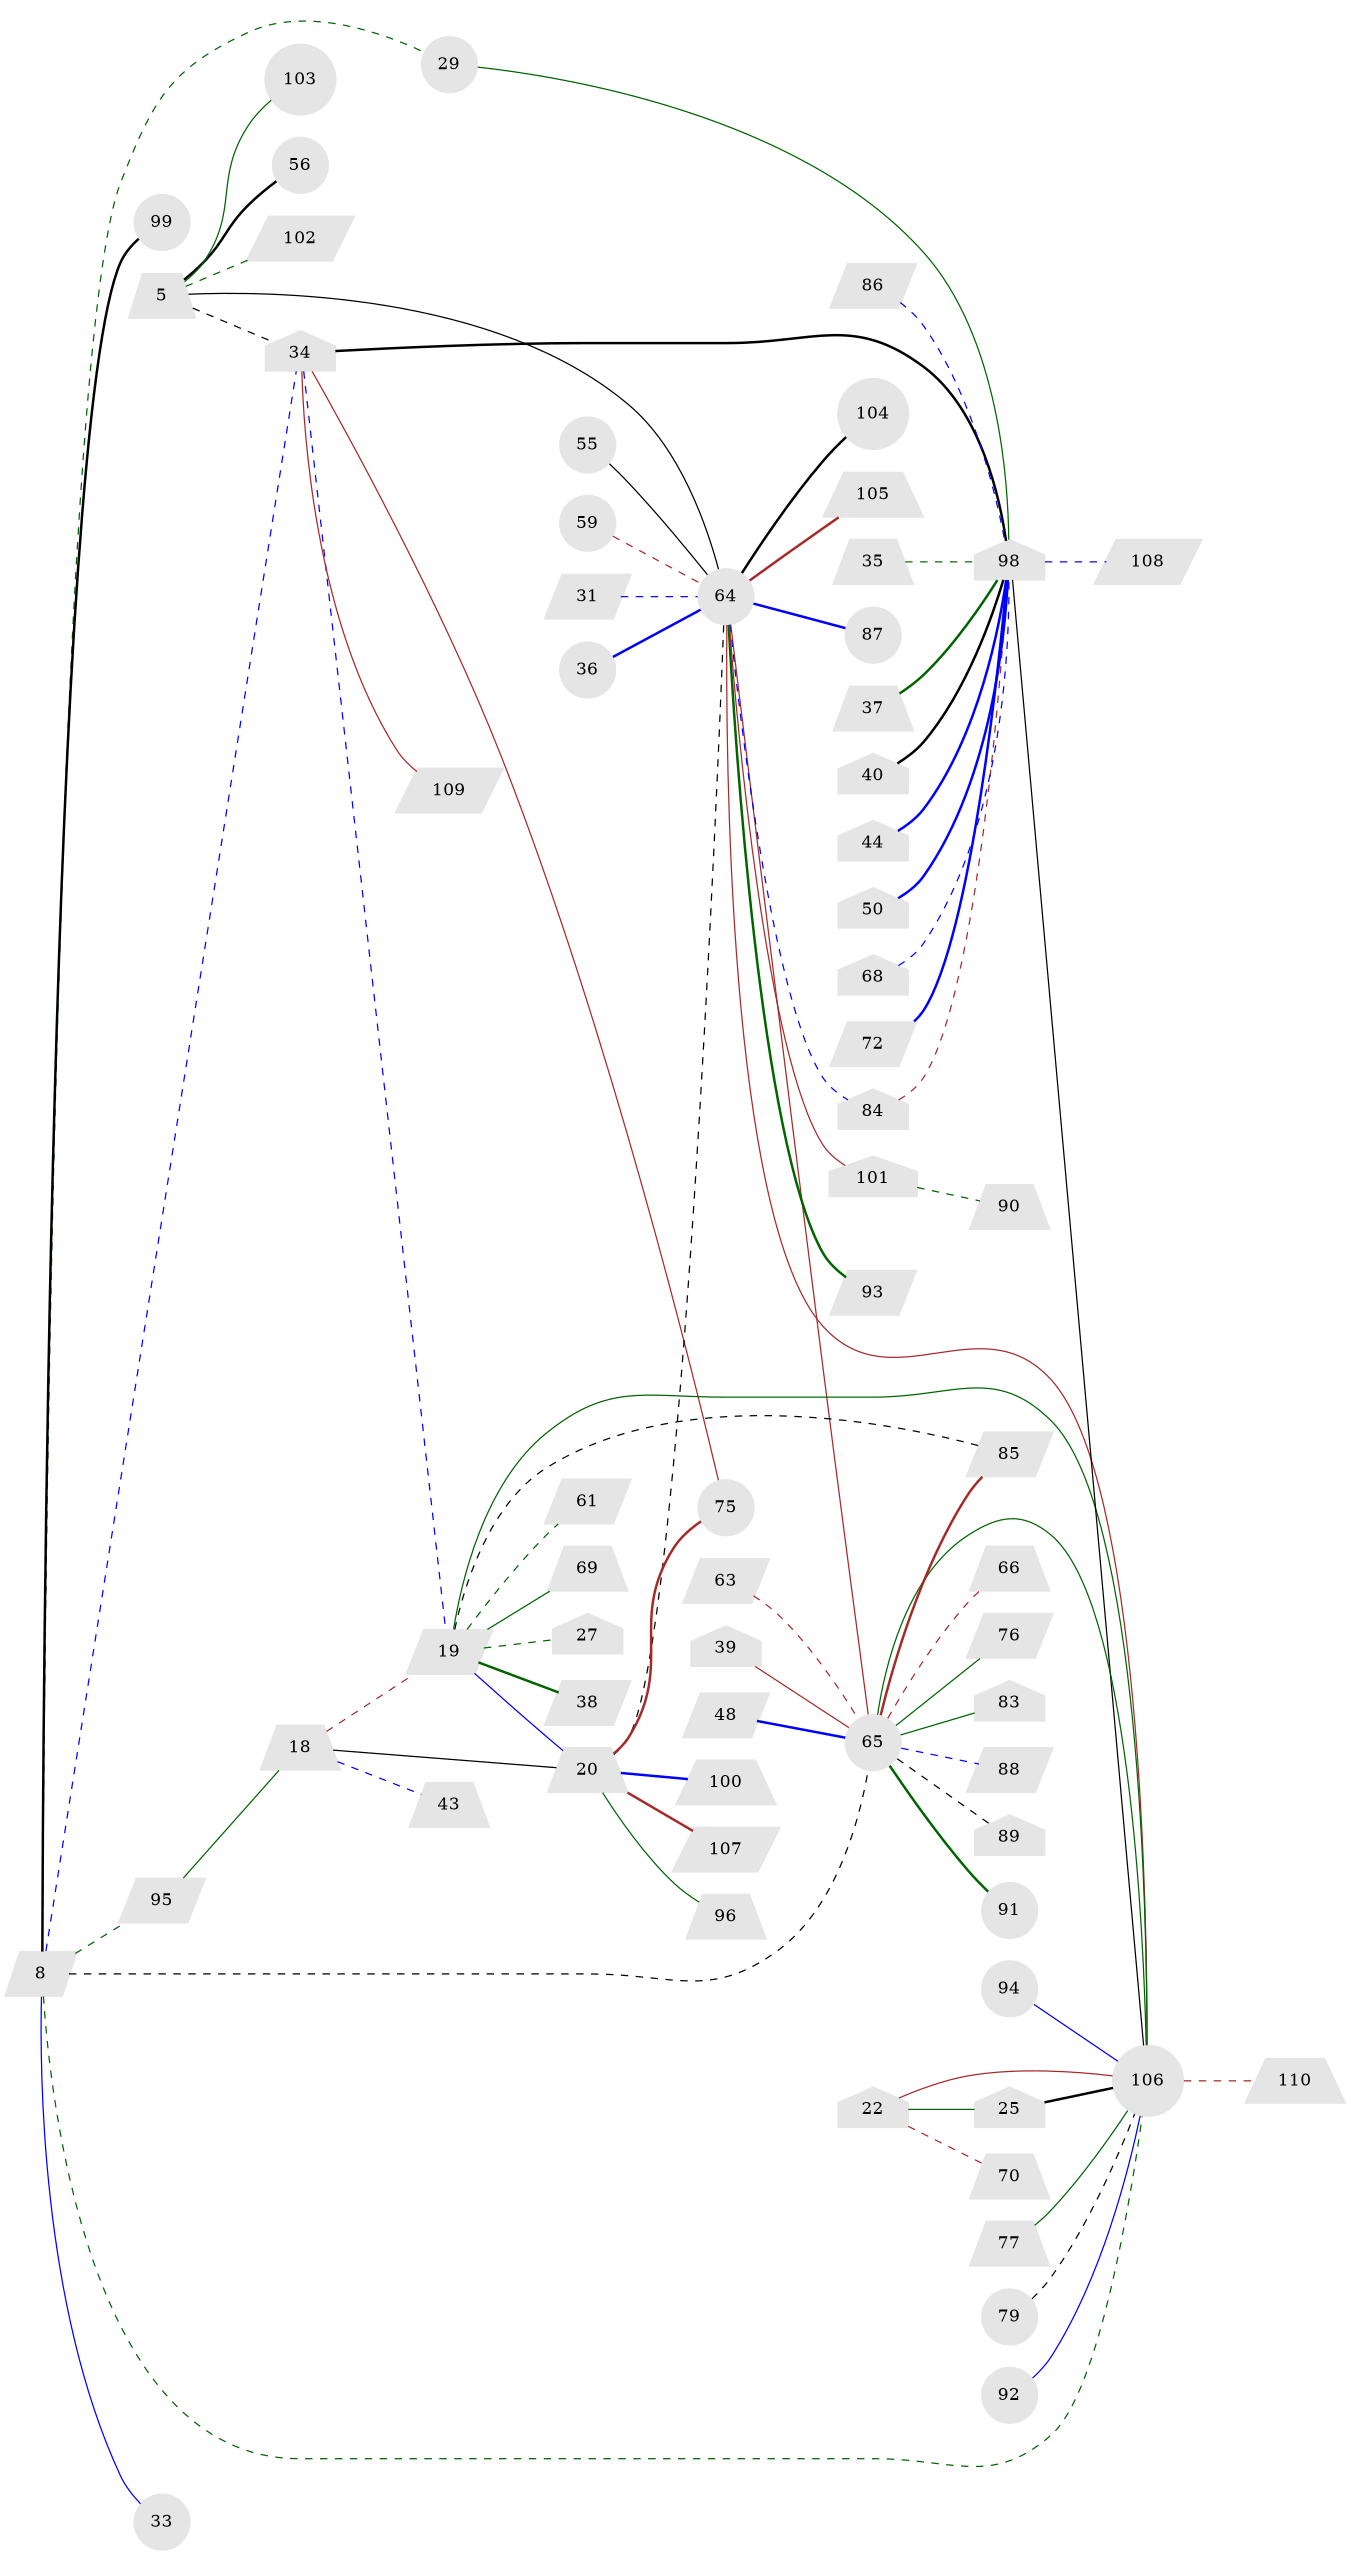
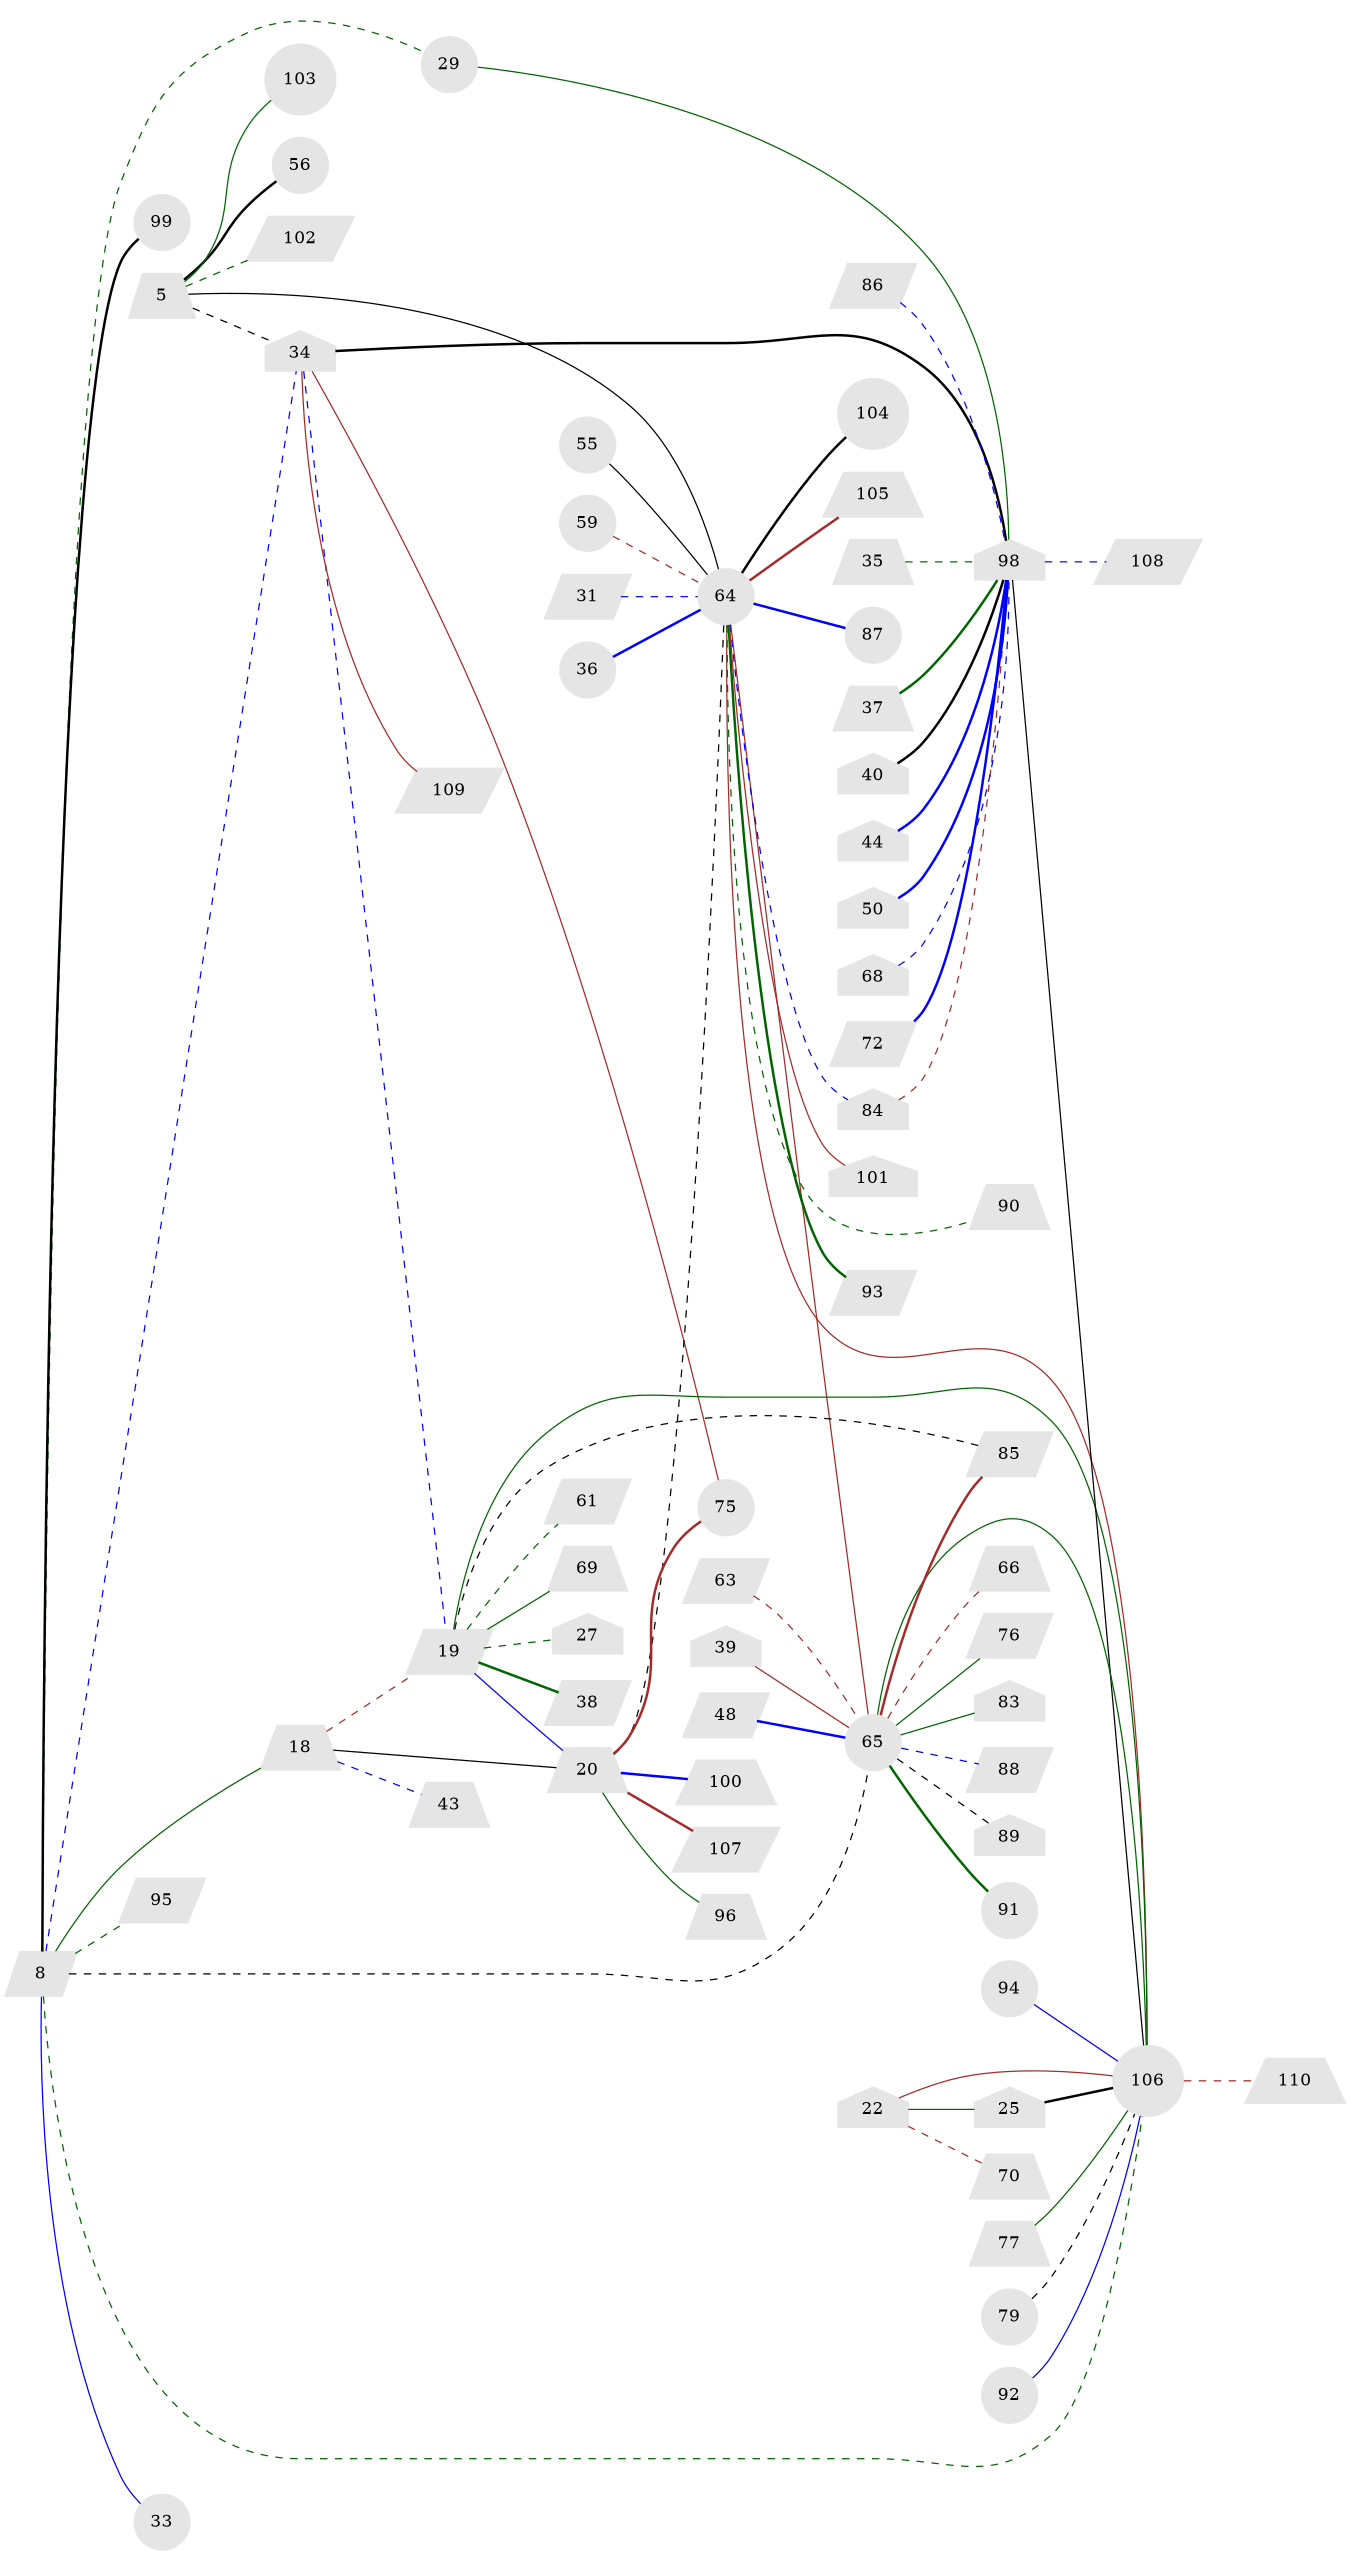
edge "101" -- "90": now "64" -- "90"
edge "18" -- "95": now "18" -- "8"
